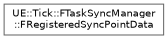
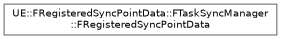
node "UE::Tick::FTaskSyncManager ::FRegisteredSyncPointData": label "UE::Tick::FTaskSyncManager ::FRegisteredSyncPointData" -> "UE::FRegisteredSyncPointData::FTaskSyncManager ::FRegisteredSyncPointData"
